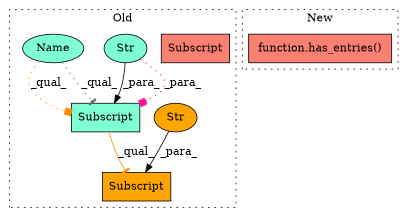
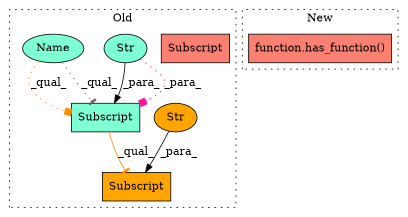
node "function.has_entries()": label "function.has_entries()" -> "function.has_function()"
